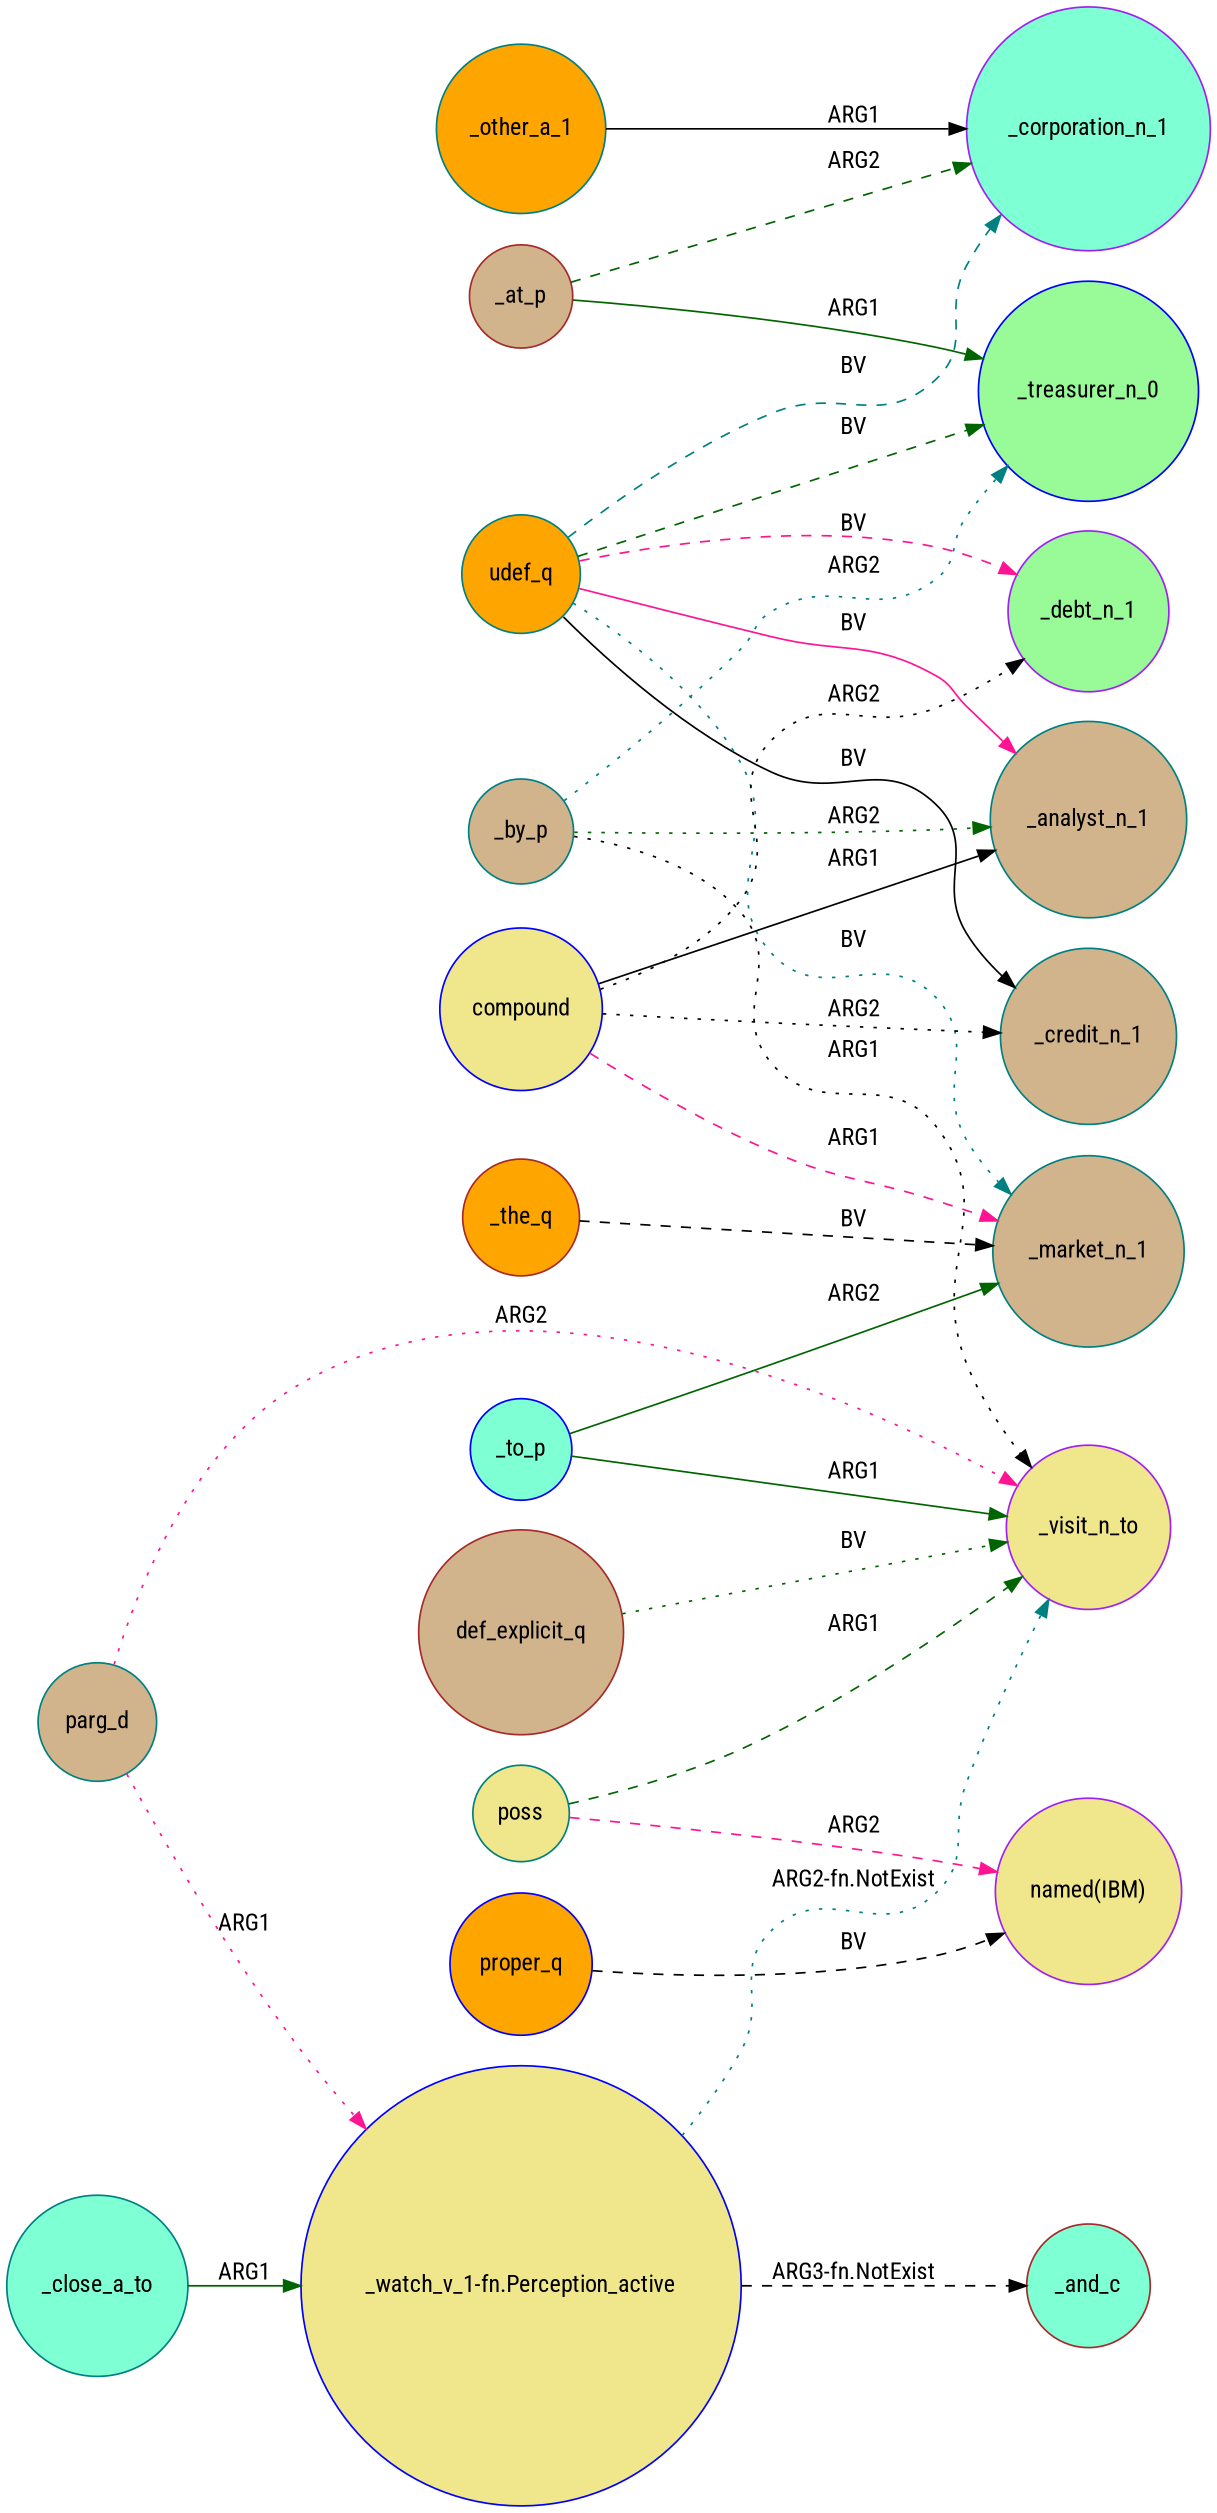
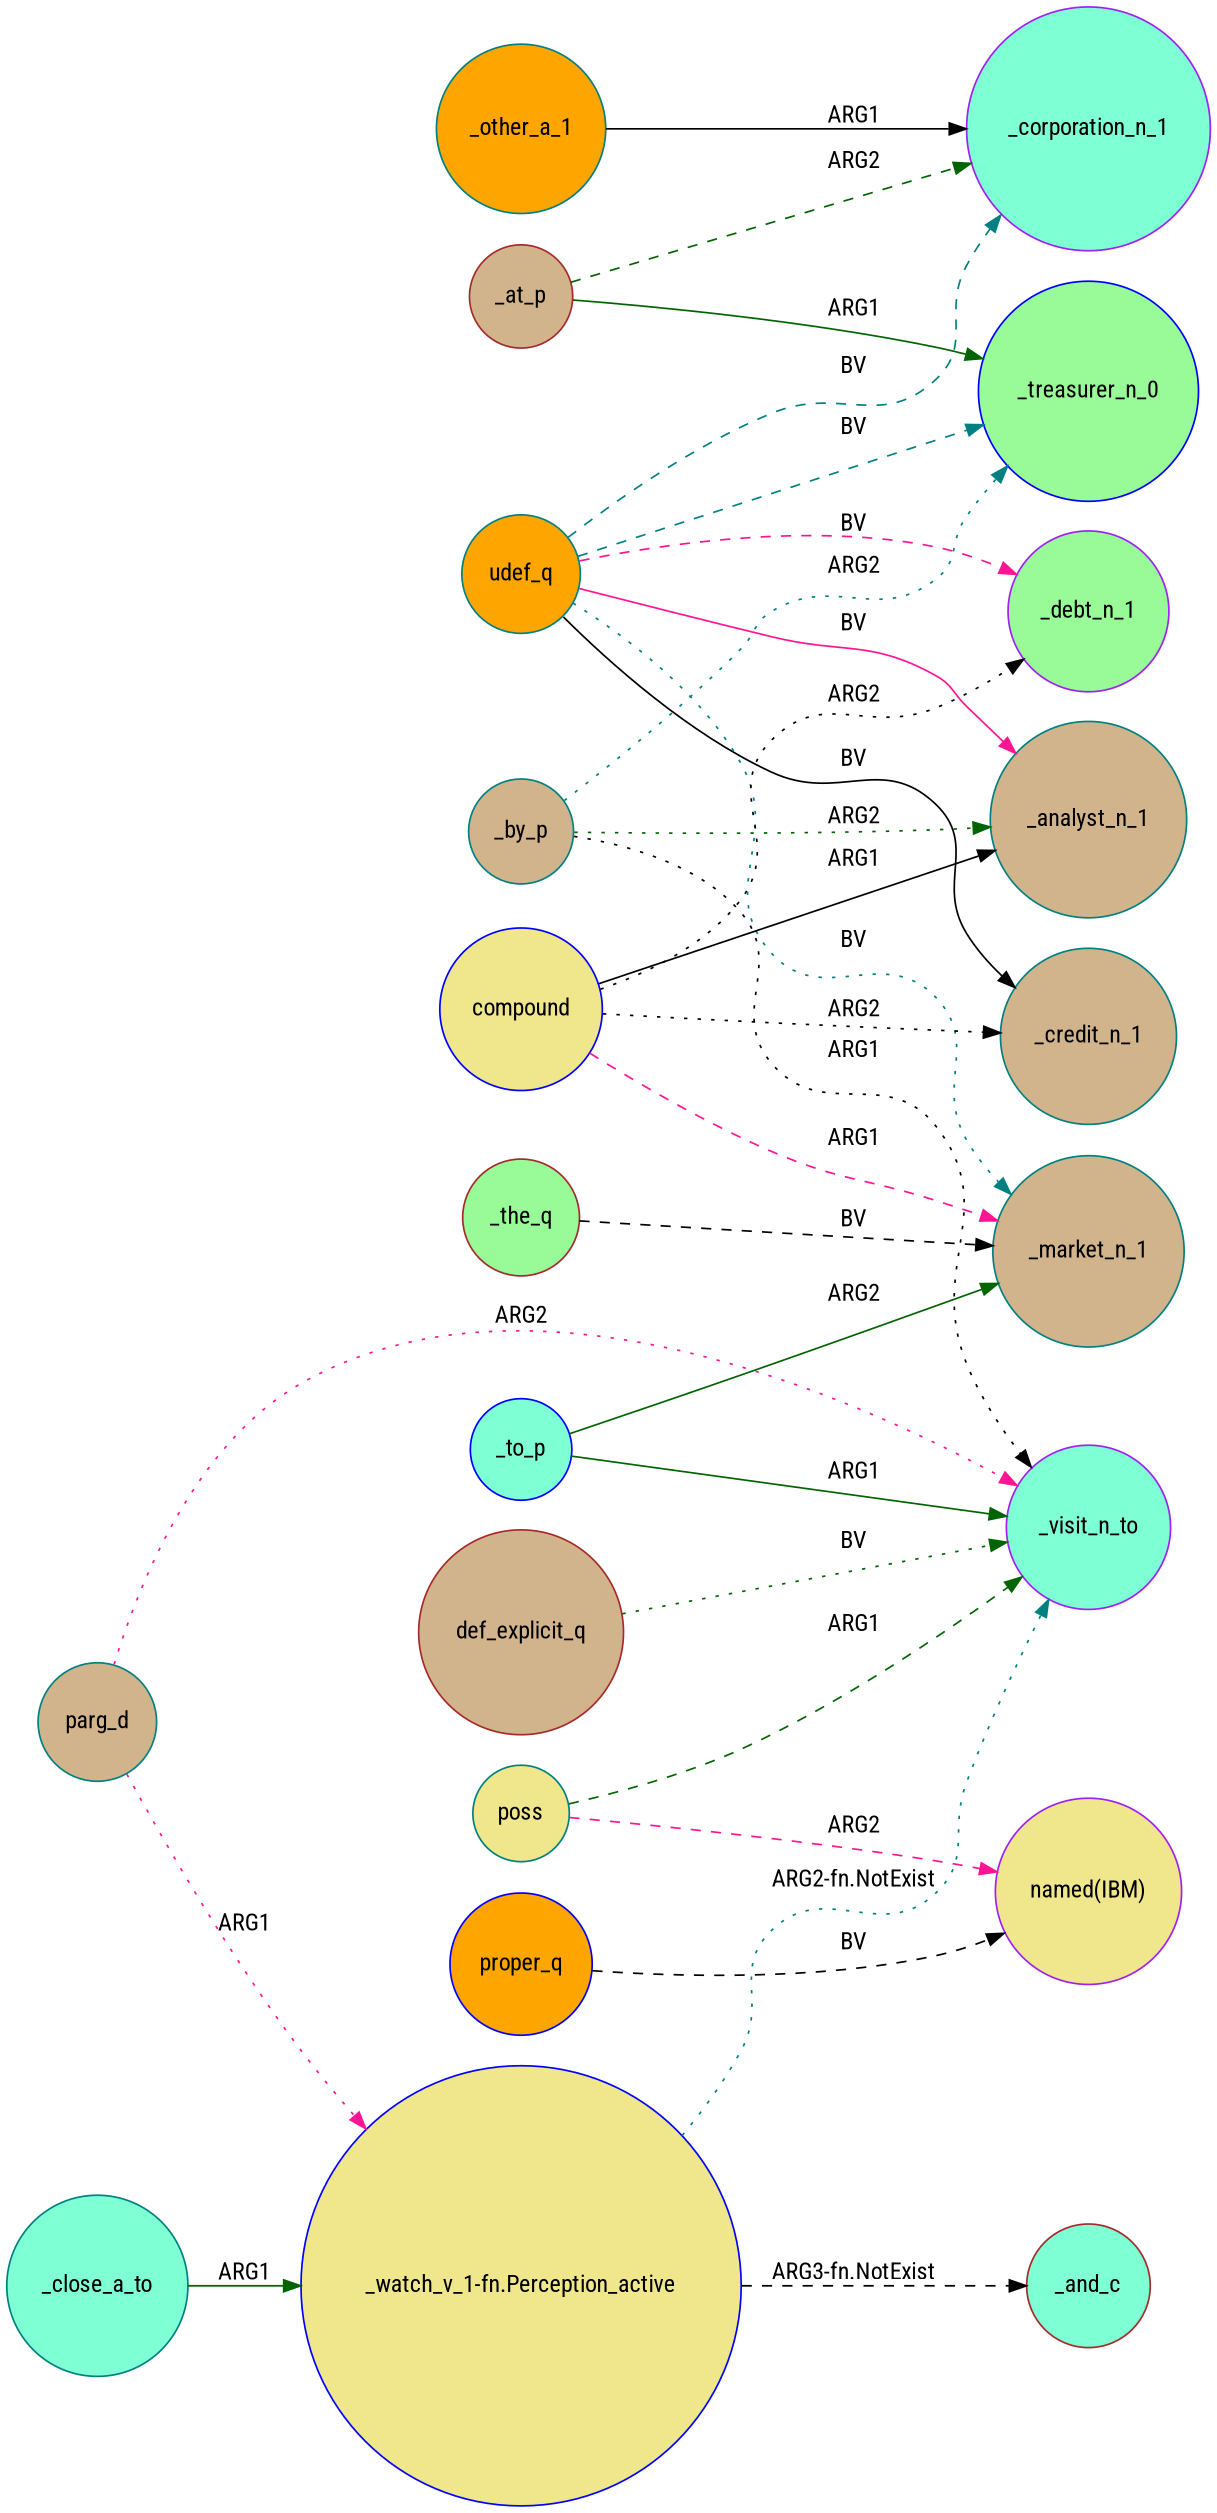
edge "udef_q" -> "_treasurer_n_0": color darkgreen -> teal
node "_the_q": fillcolor orange -> palegreen
node "_visit_n_to": fillcolor khaki -> aquamarine
